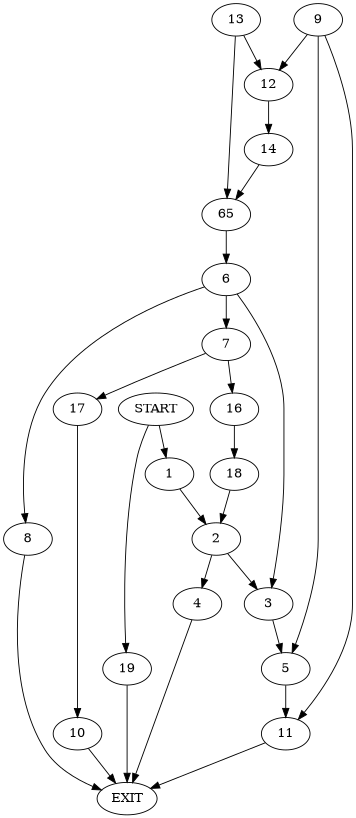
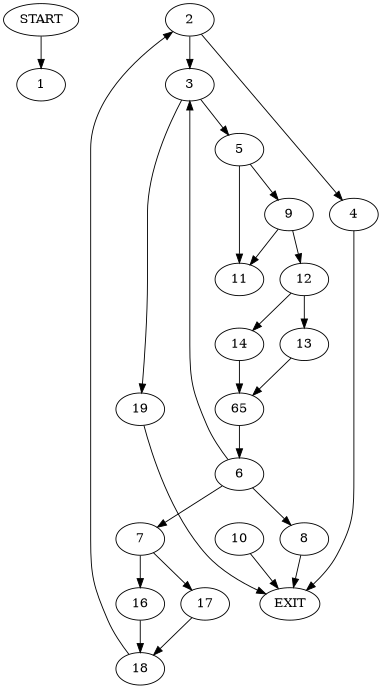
edge "13" -> "12": reversed
edge "9" -> "5": reversed
edge "1" -> "2": removed
edge "START" -> "19": now "3" -> "19"
edge "17" -> "10": now "17" -> "18"
edge "11" -> "EXIT": removed
